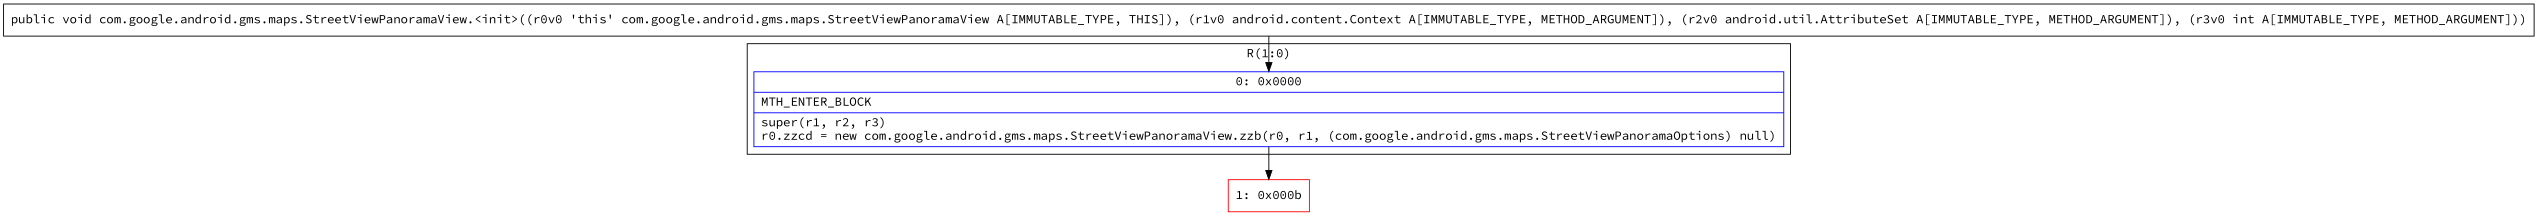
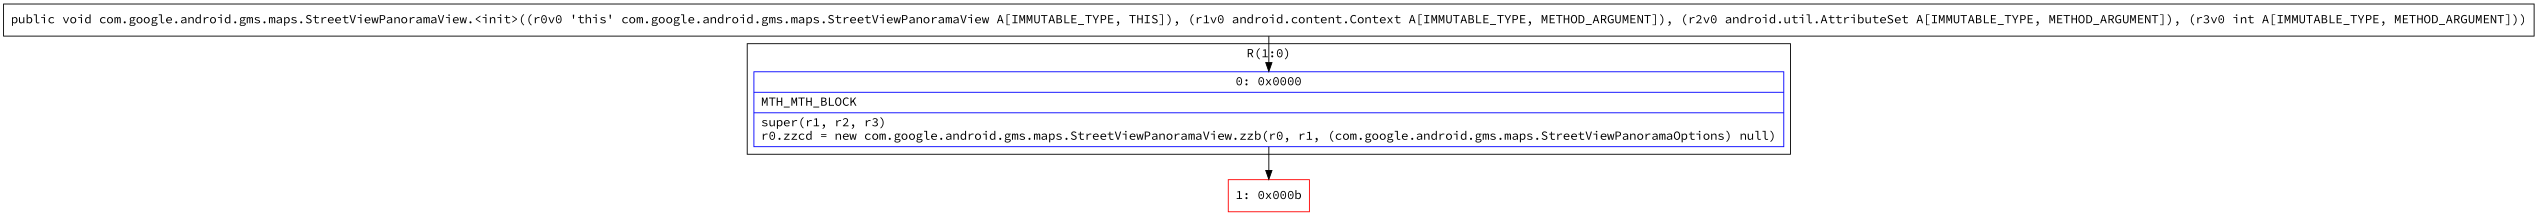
node "0: 0x0000": text "MTH_ENTER_BLOCK" -> "MTH_MTH_BLOCK"
